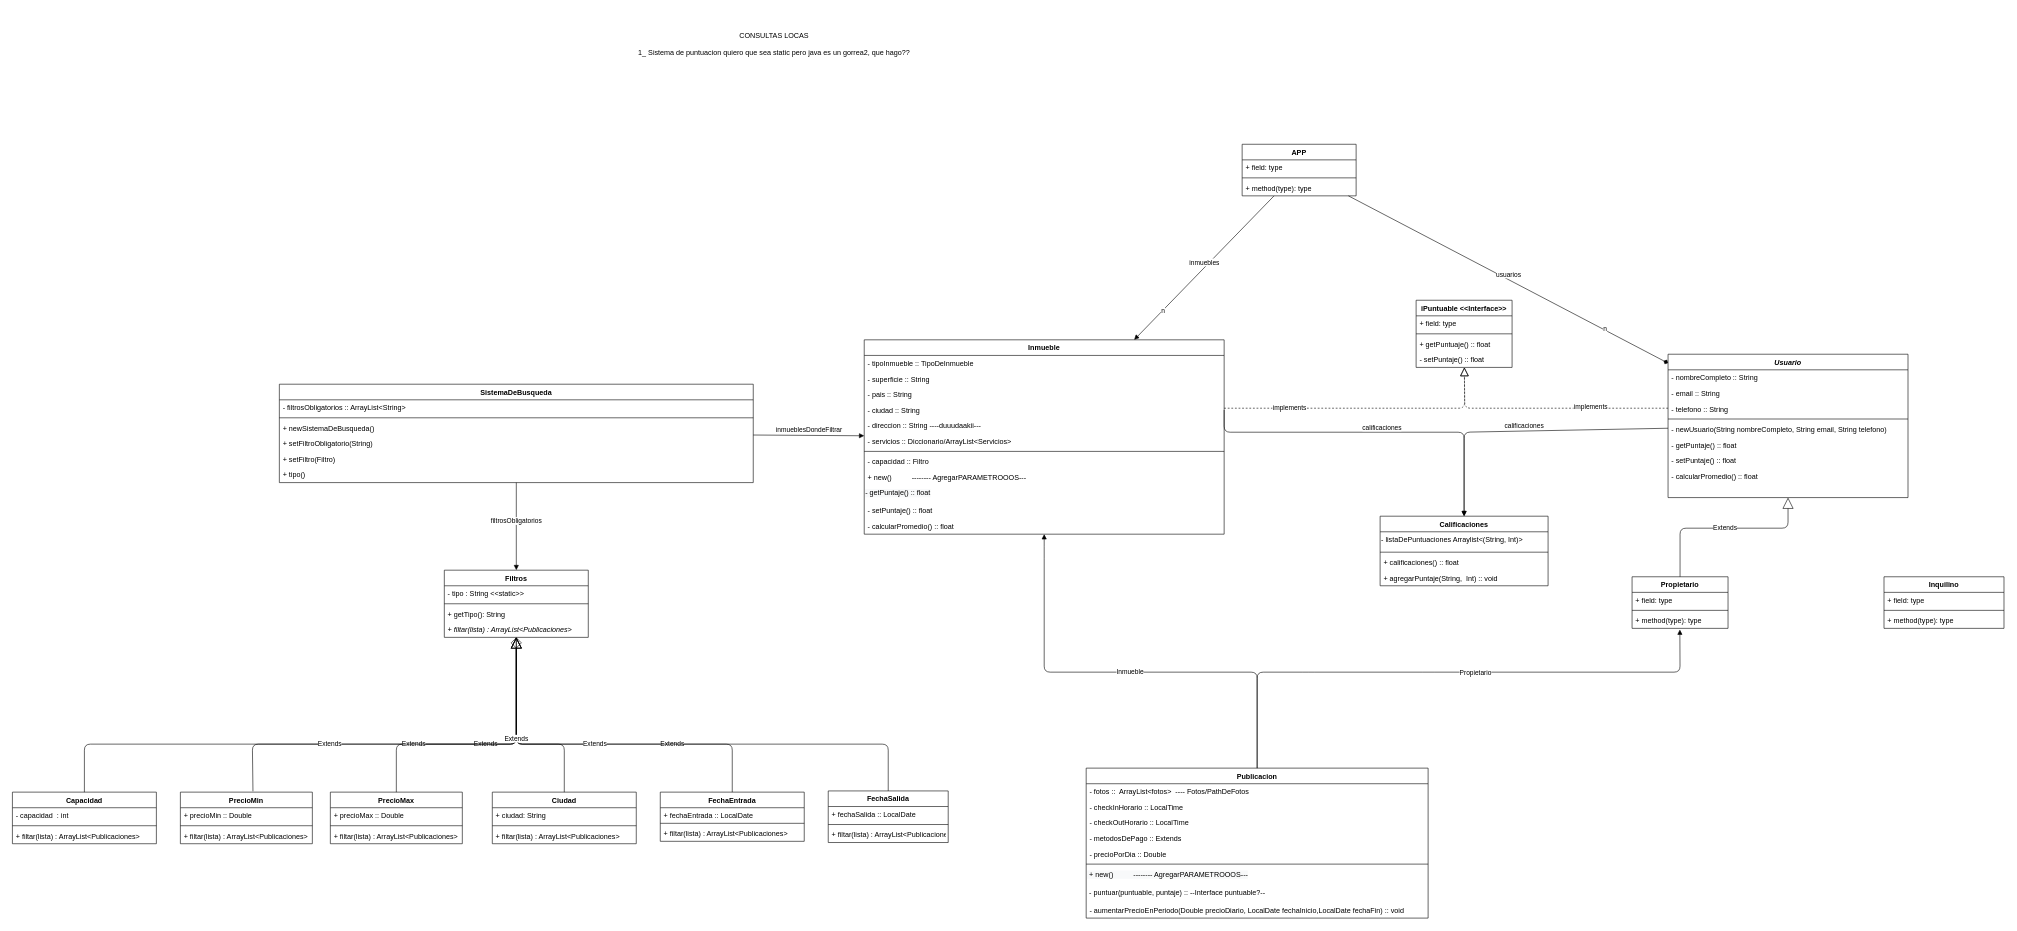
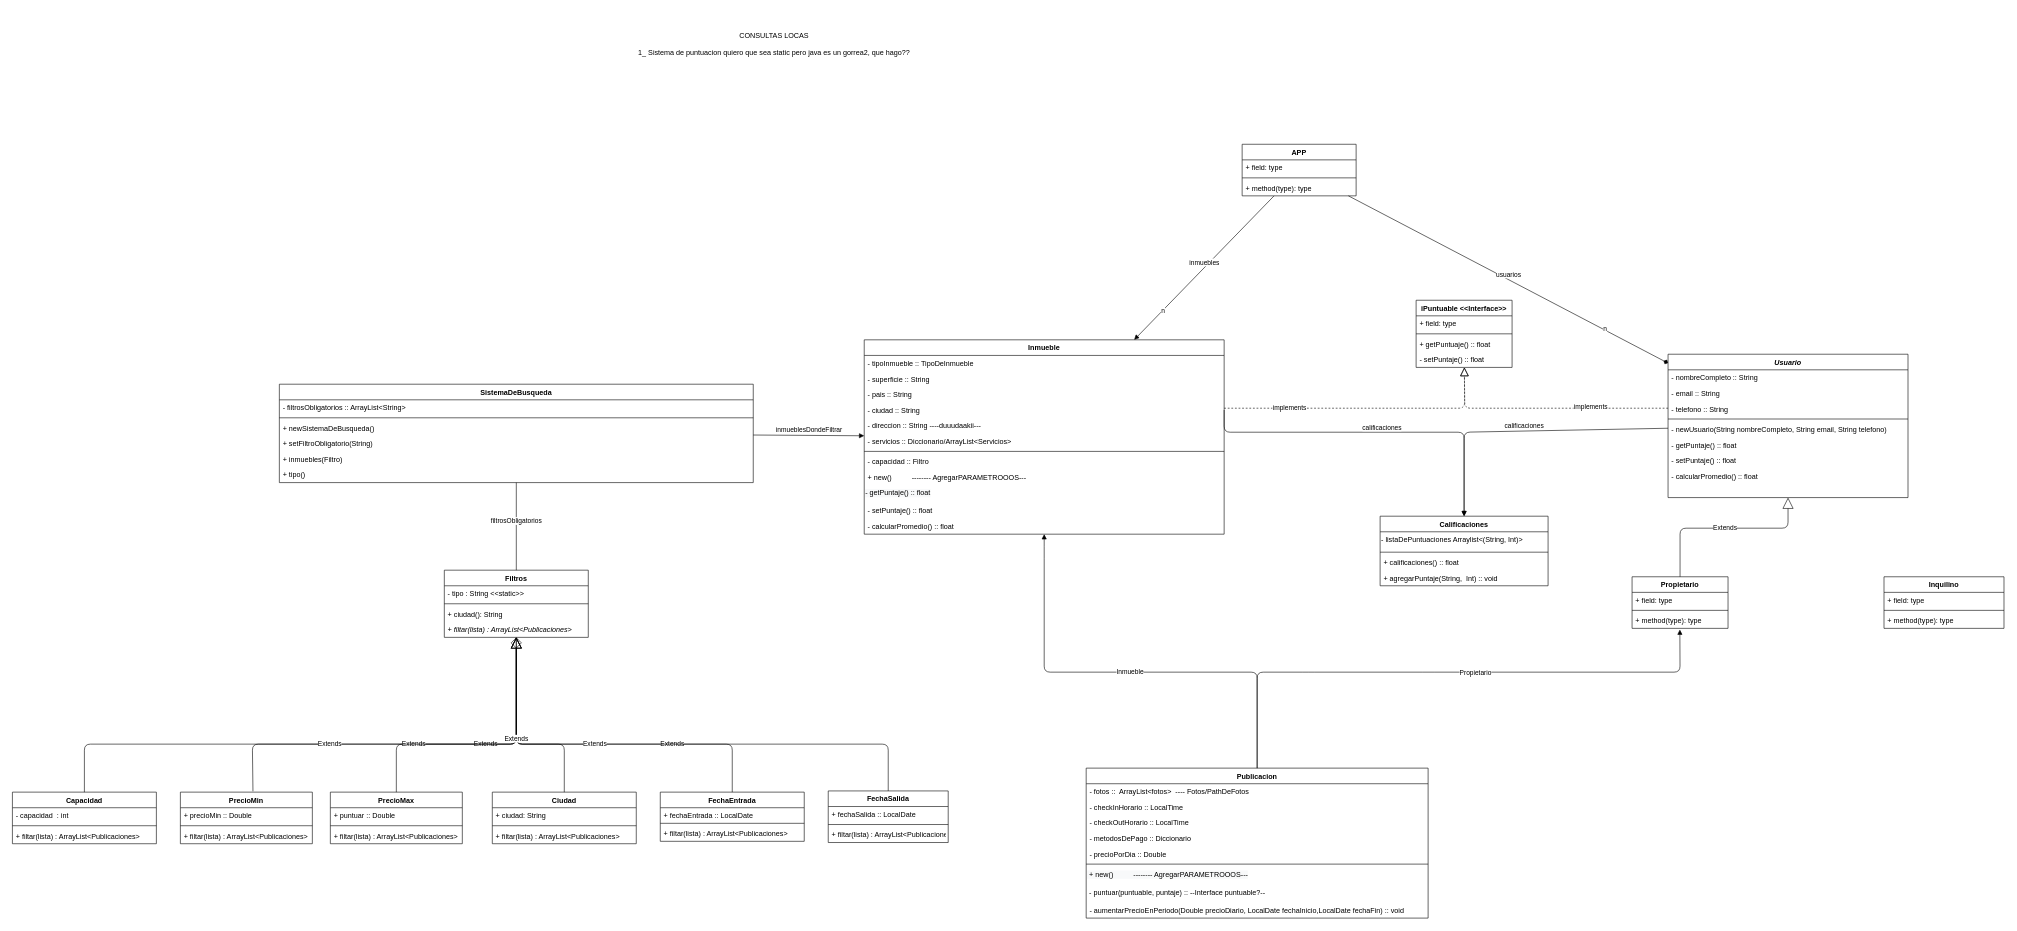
node "+ setFiltro(Filtro)": label "+ setFiltro(Filtro)" -> "+ inmuebles(Filtro)"
edge "SistemaDeBusqueda" -> "Filtros": arrowhead block -> none
node "+ getTipo(): String": label "+ getTipo(): String" -> "+ ciudad(): String"
node "+ precioMax :: Double": label "+ precioMax :: Double" -> "+ puntuar :: Double"
node "- metodosDePago :: Extends": label "- metodosDePago :: Extends" -> "- metodosDePago :: Diccionario"
